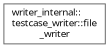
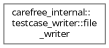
node "writer_internal:: testcase_writer::file _writer": label "writer_internal:: testcase_writer::file _writer" -> "carefree_internal:: testcase_writer::file _writer"
